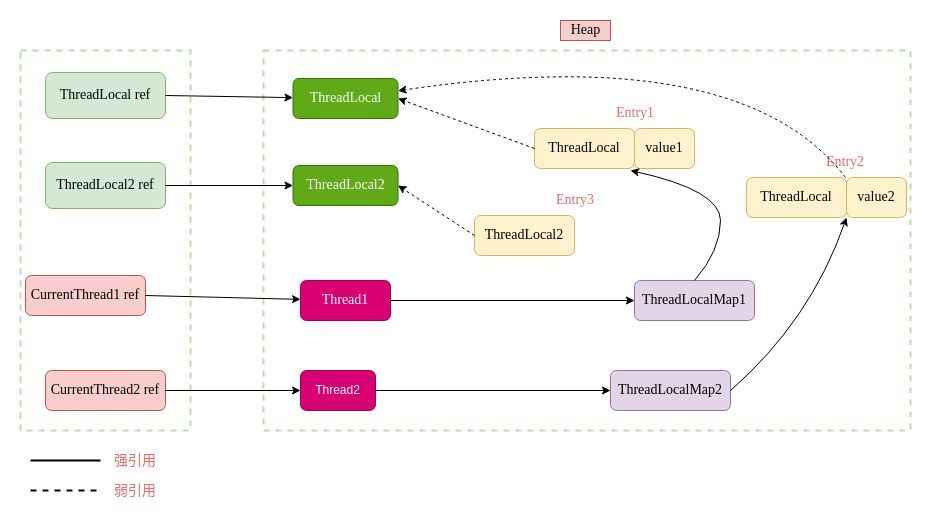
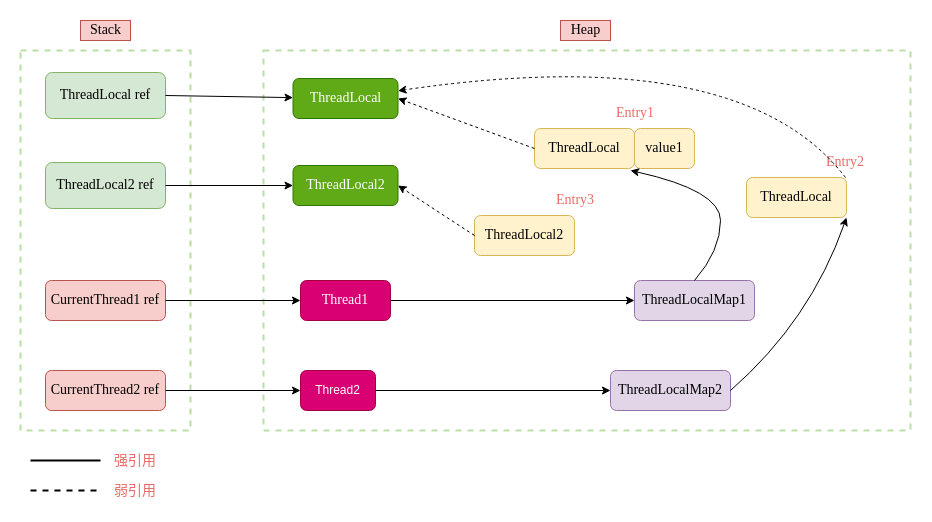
node "Stack": added
node "value2": removed
node "CurrentThread1 ref": moved (86, 296) -> (106, 301)
